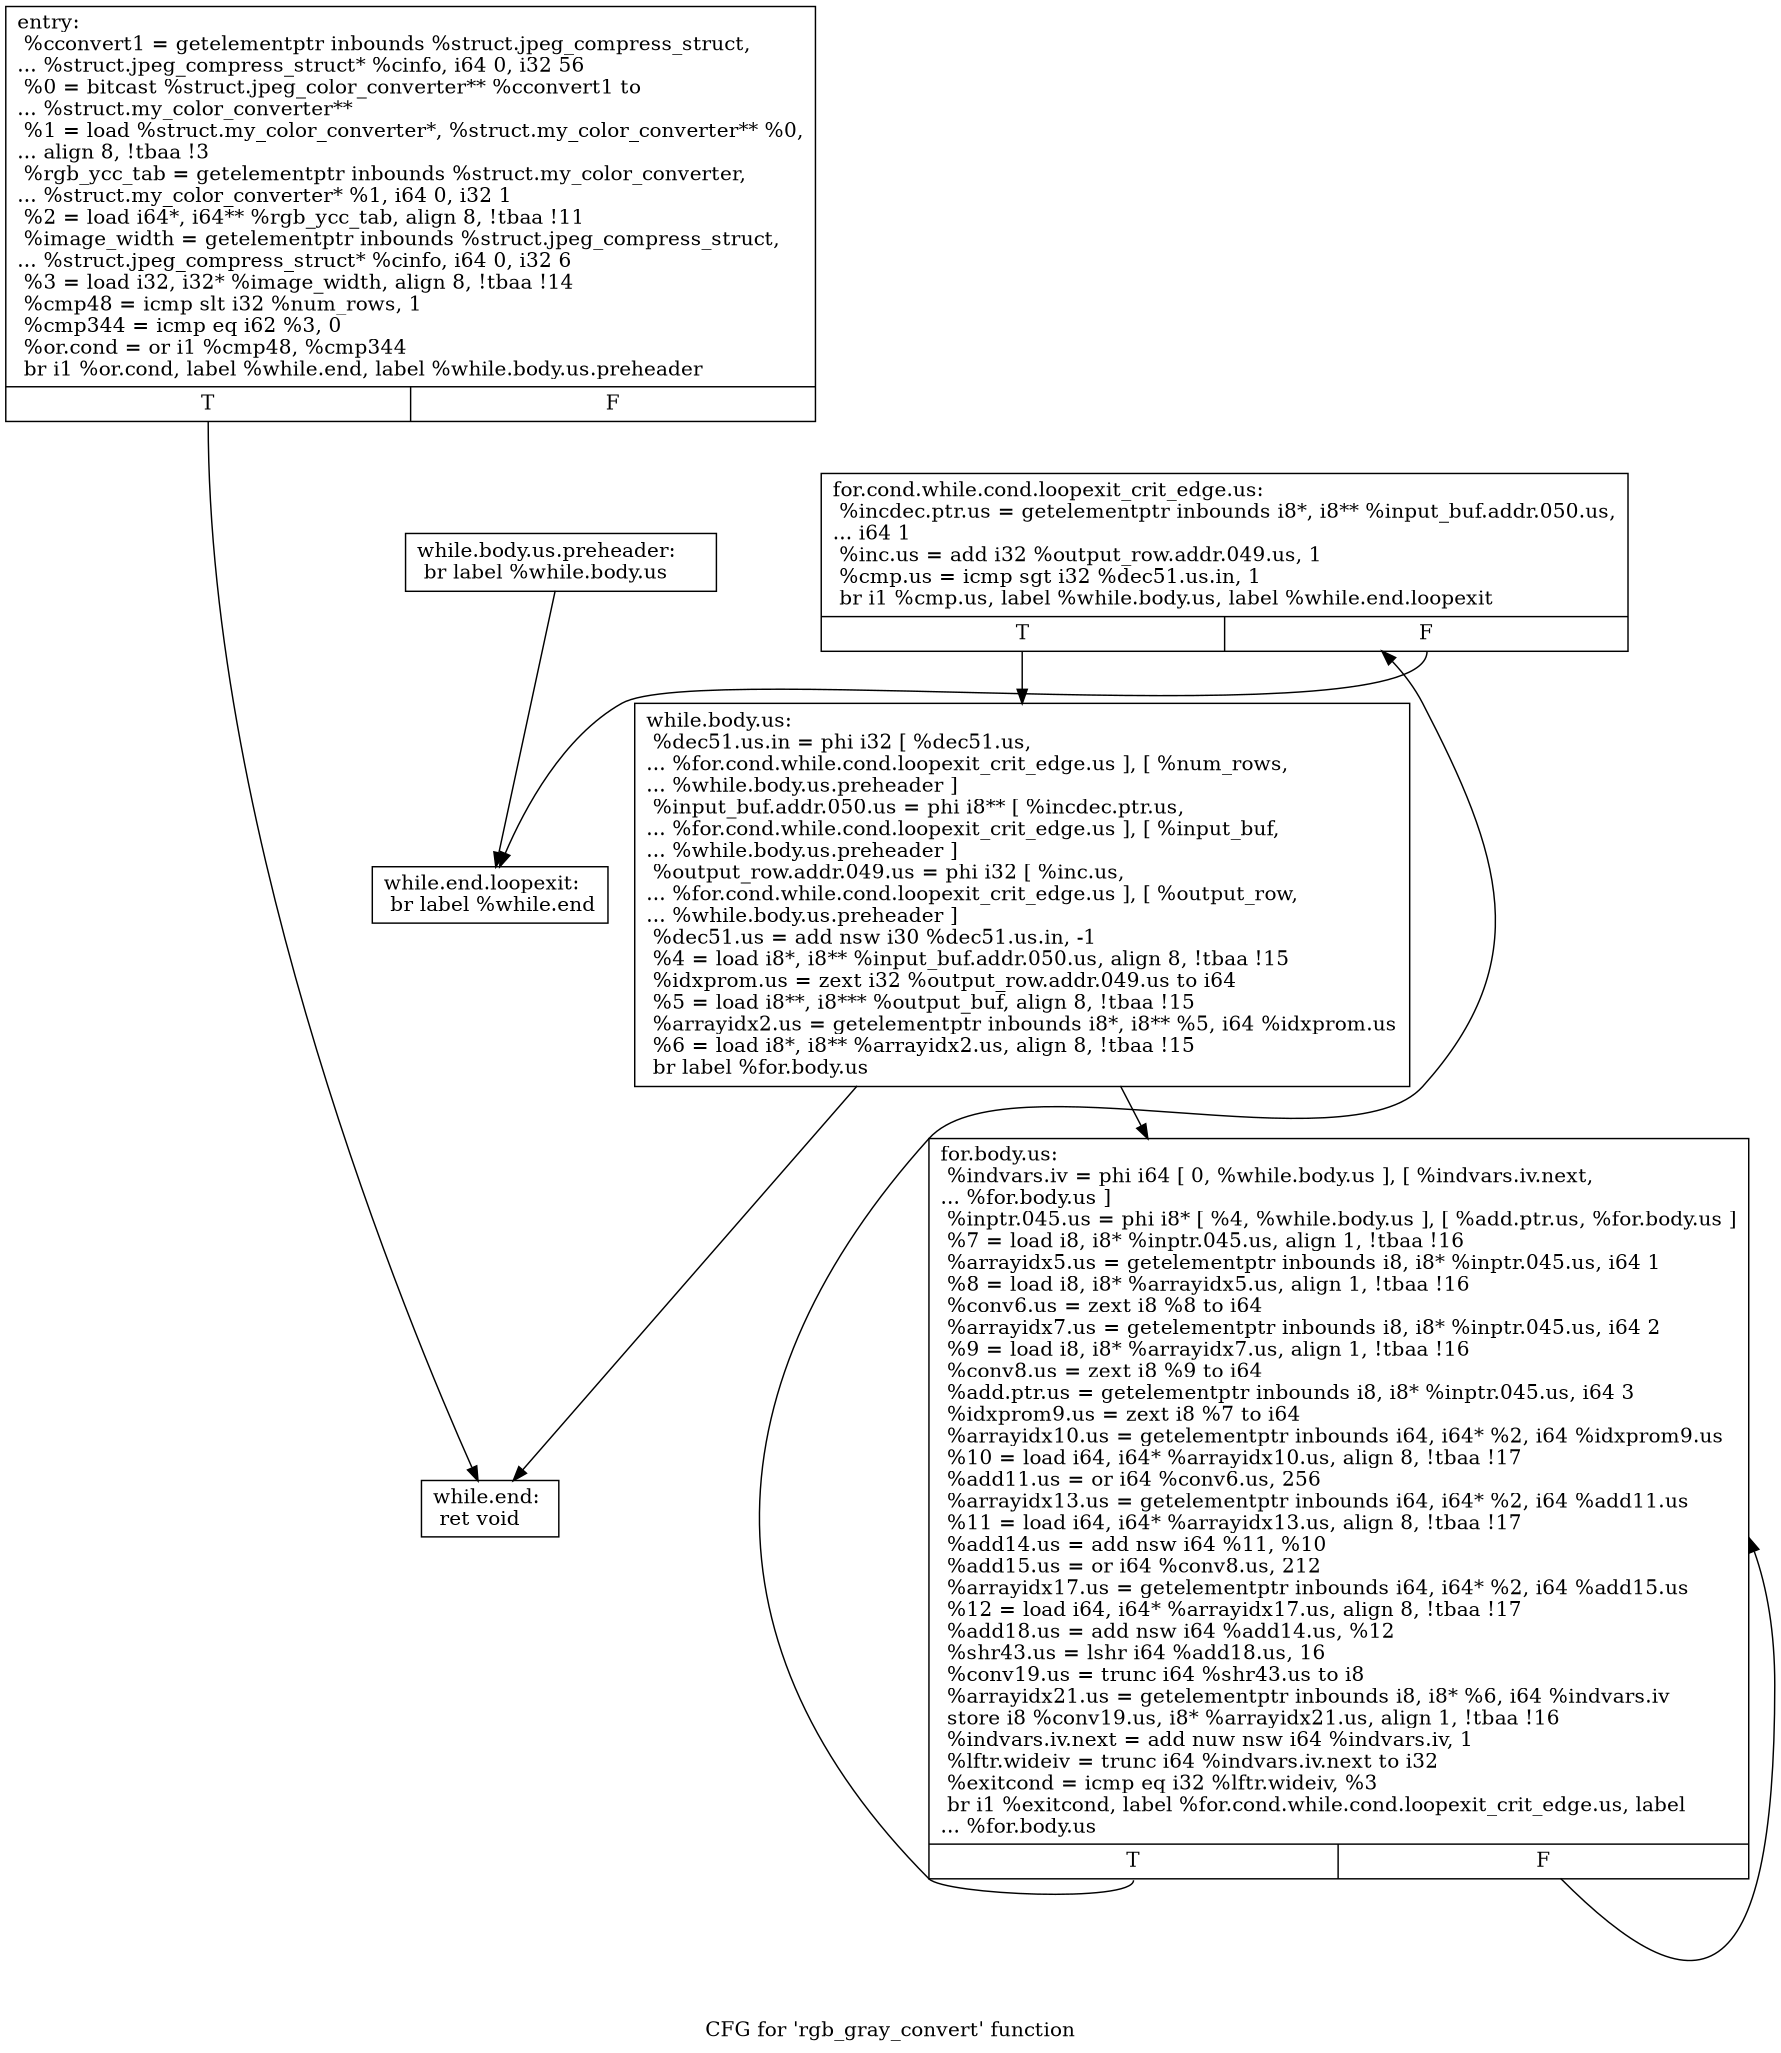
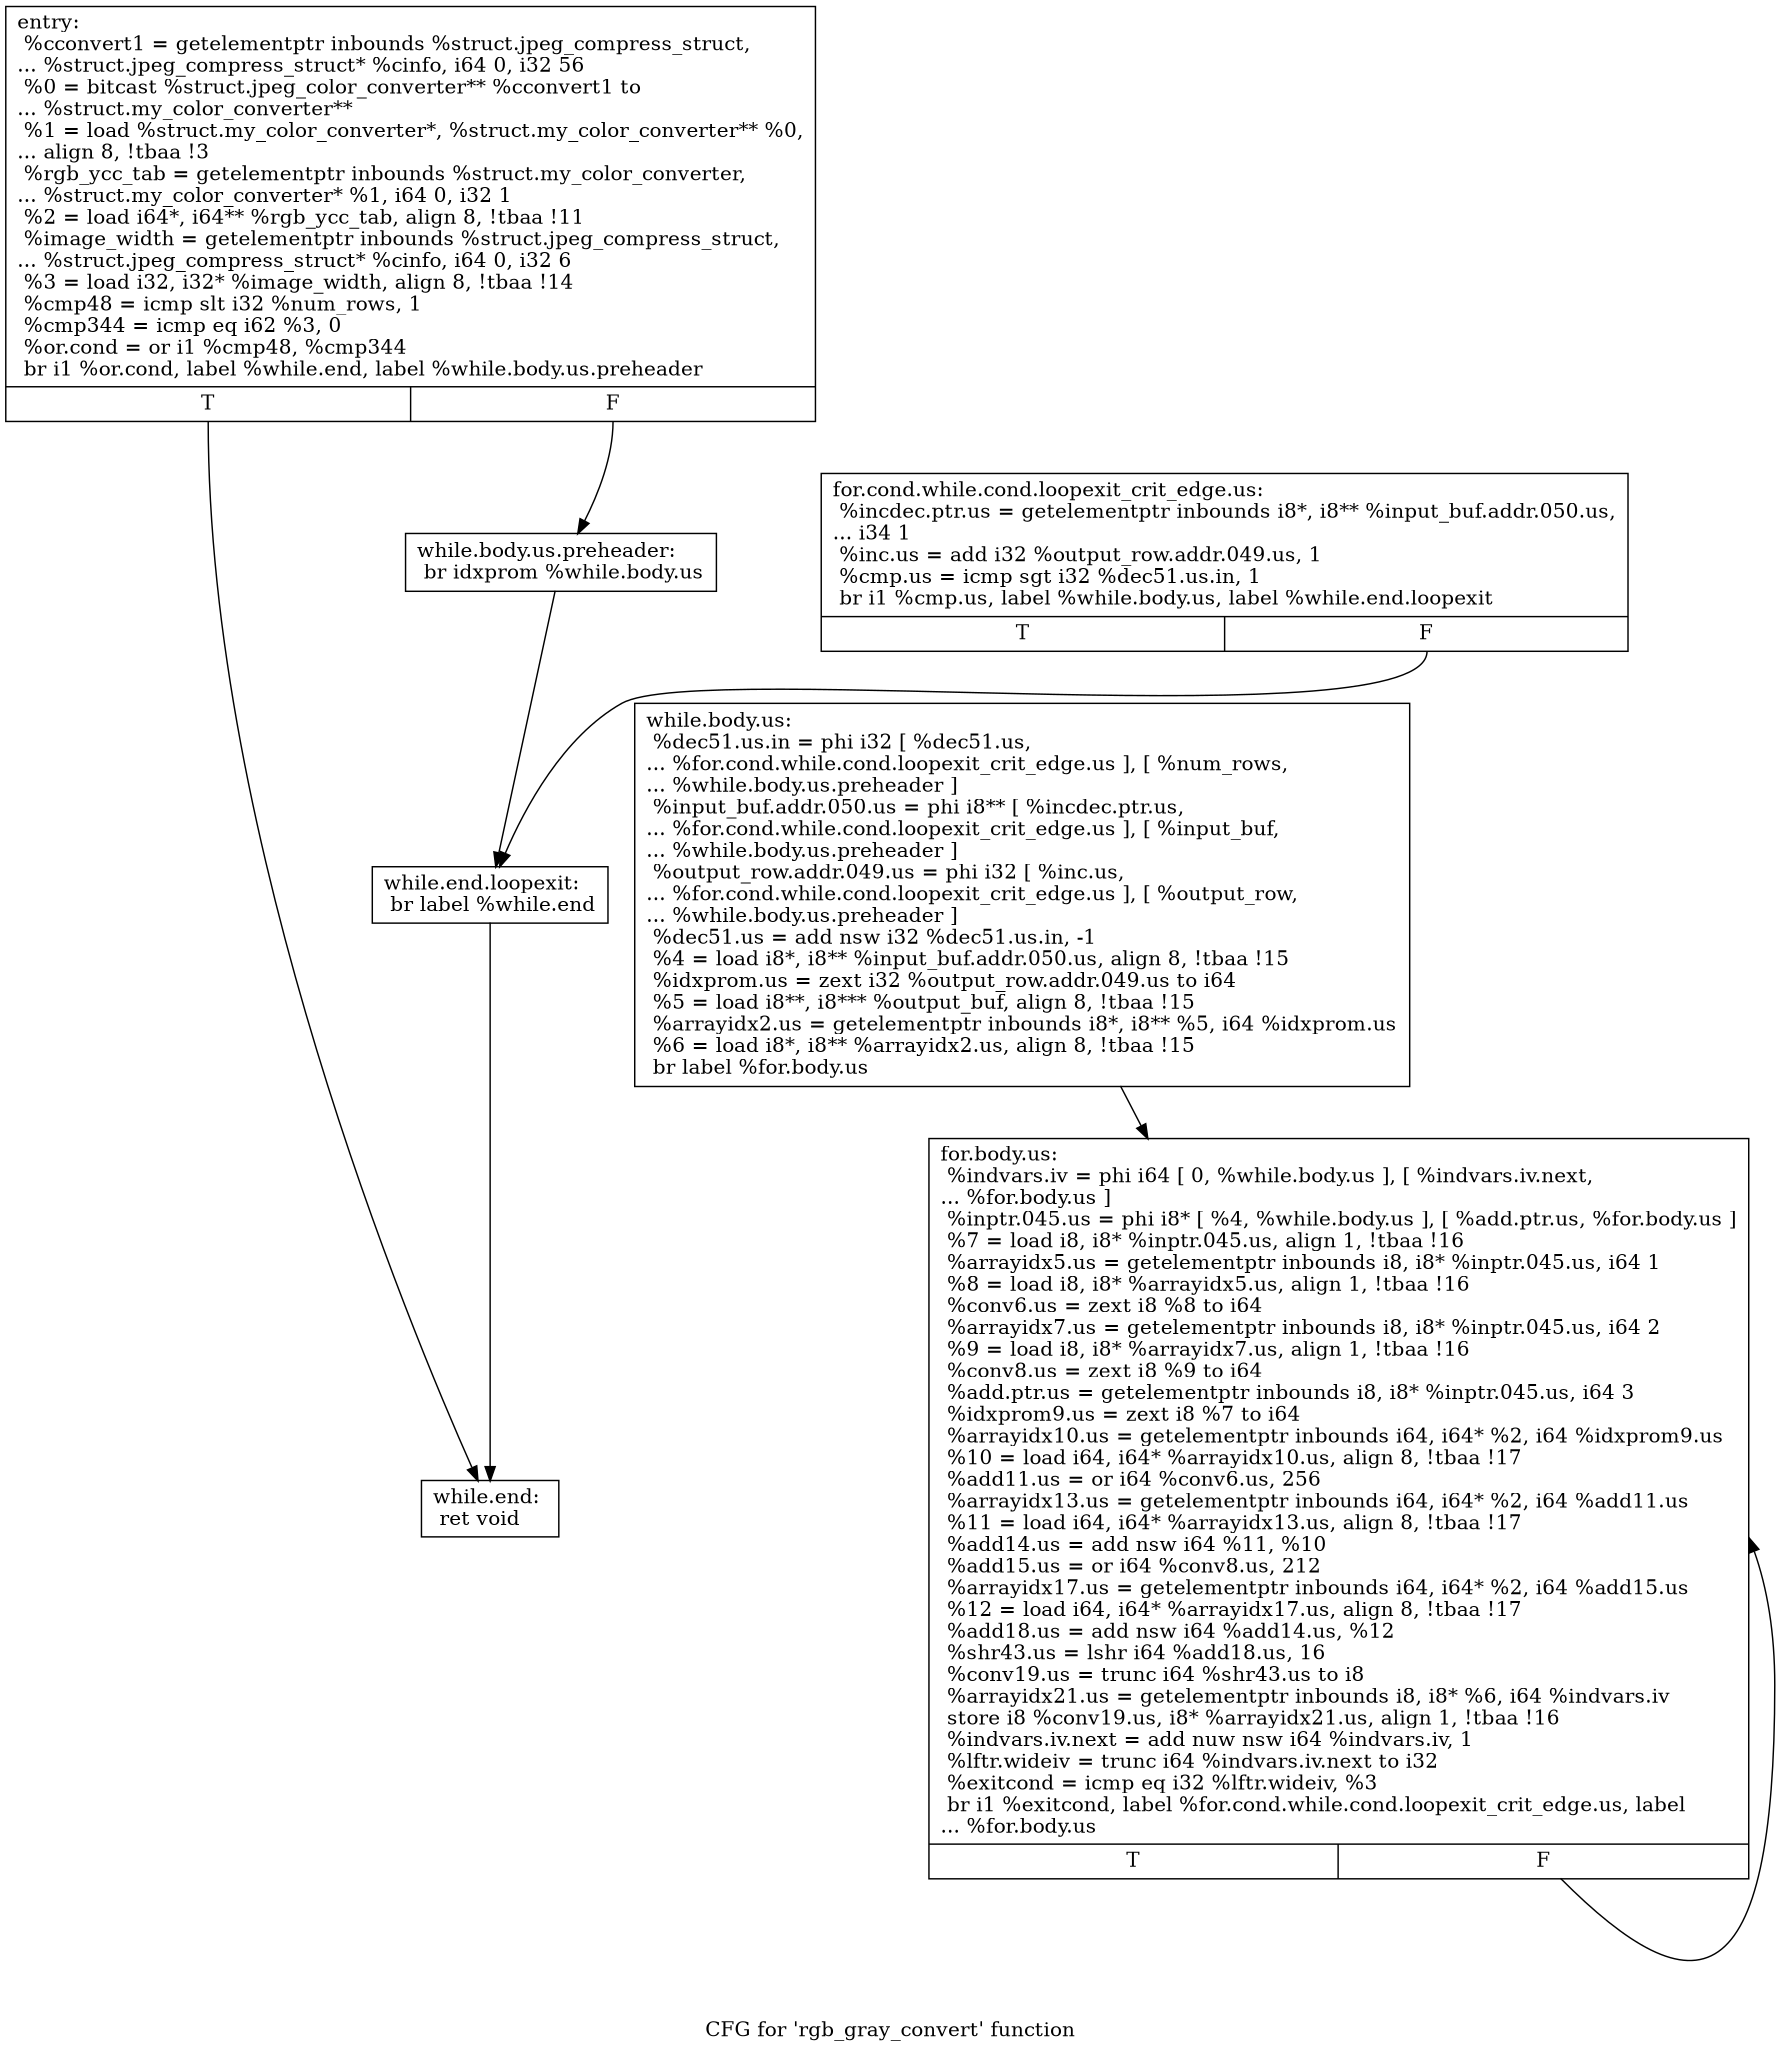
edge "entry:" -> "while.body.us.preheader:": added
node "for.cond.while.cond.loopexit_crit_edge.us:": text "... i64 1" -> "... i34 1"
node "while.body.us.preheader:": text "br label %while.body.us" -> "br idxprom %while.body.us"
edge "for.cond.while.cond.loopexit_crit_edge.us:" -> "while.body.us:": removed
node "while.body.us:": text "%dec51.us = add nsw i30 %dec51.us.in, -1" -> "%dec51.us = add nsw i32 %dec51.us.in, -1"
edge "for.body.us:" -> "for.cond.while.cond.loopexit_crit_edge.us:": removed
edge "while.body.us:" -> "while.end:": now "while.end.loopexit:" -> "while.end:"
